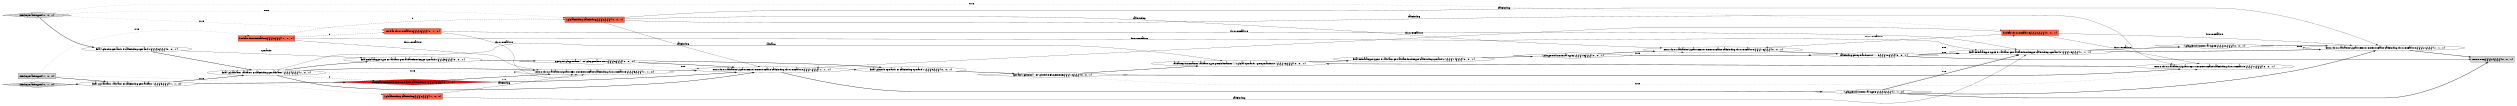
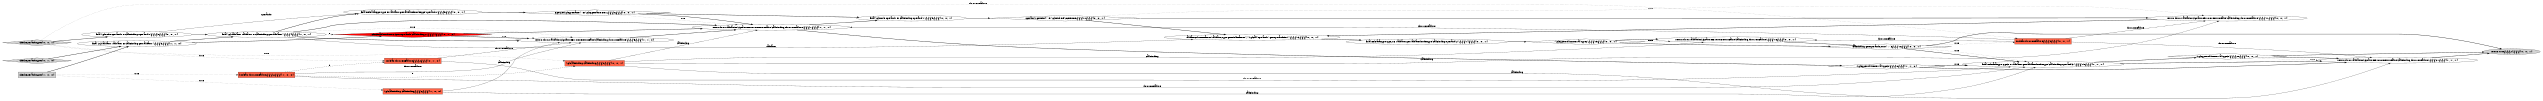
edge "checkOperandTypes['0', '0', '1']" -> "boolean throwOnFailure@@@2@@@['0', '0', '1']": label "true" -> "throwOnFailure"
node "return true@@@24@@@['0', '0', '1']": shape box -> ellipse
edge "!SqlTypeUtil.isInterval(type3)@@@8@@@['1', '1', '0']" -> "return true@@@24@@@['0', '0', '1']": now "!SqlTypeUtil.isInterval(type3)@@@20@@@['0', '0', '1']" -> "return true@@@24@@@['0', '0', '1']"
